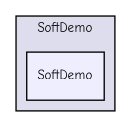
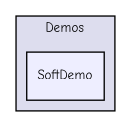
cluster "SoftDemo": label "SoftDemo" -> "Demos"
